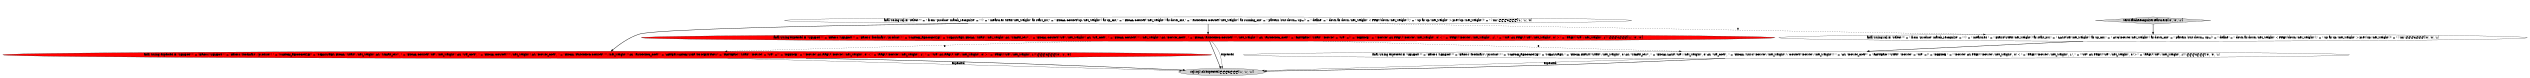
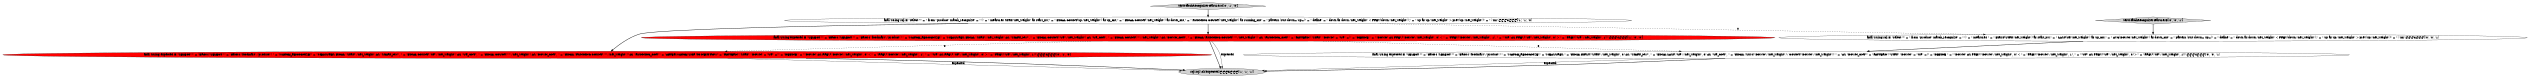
node "testMatchRecognizeMeasures4['0', '1', '0']": added
